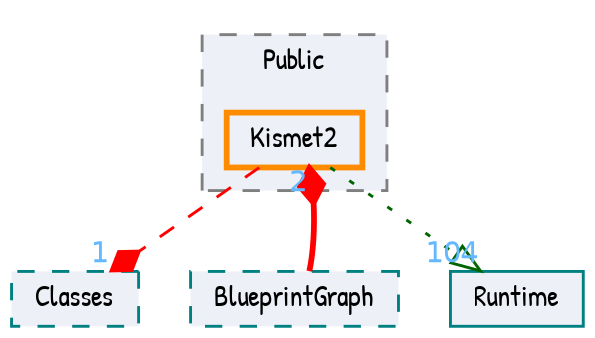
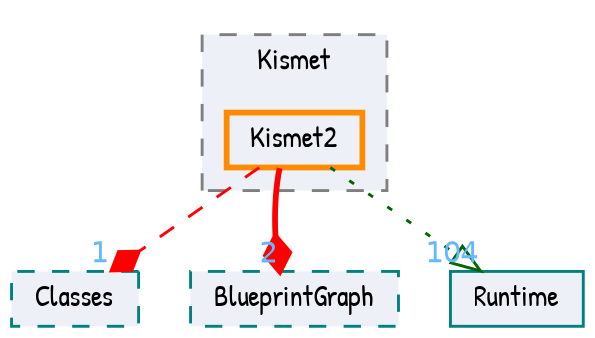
cluster "Public": label "Public" -> "Kismet"
edge "BlueprintGraph" -> "Kismet2": reversed
